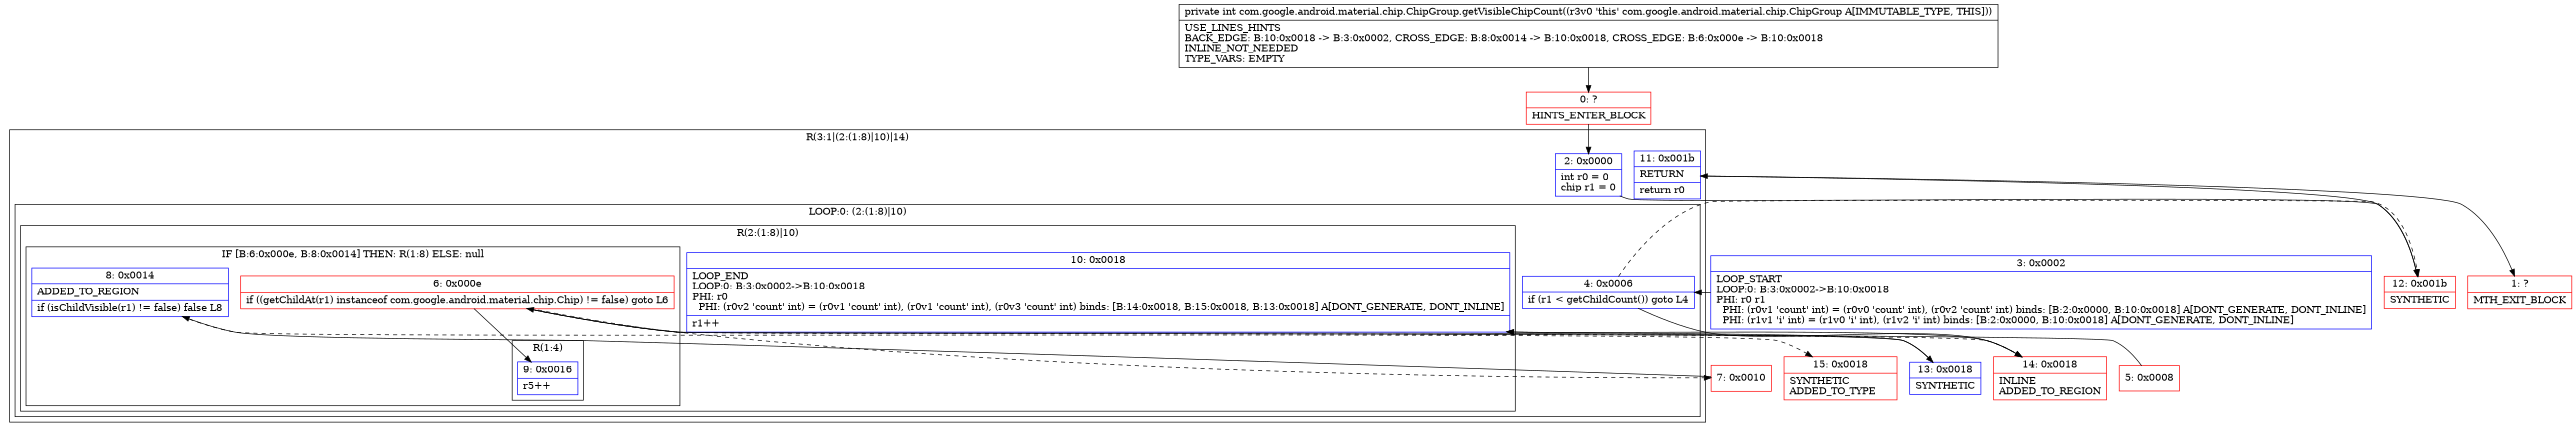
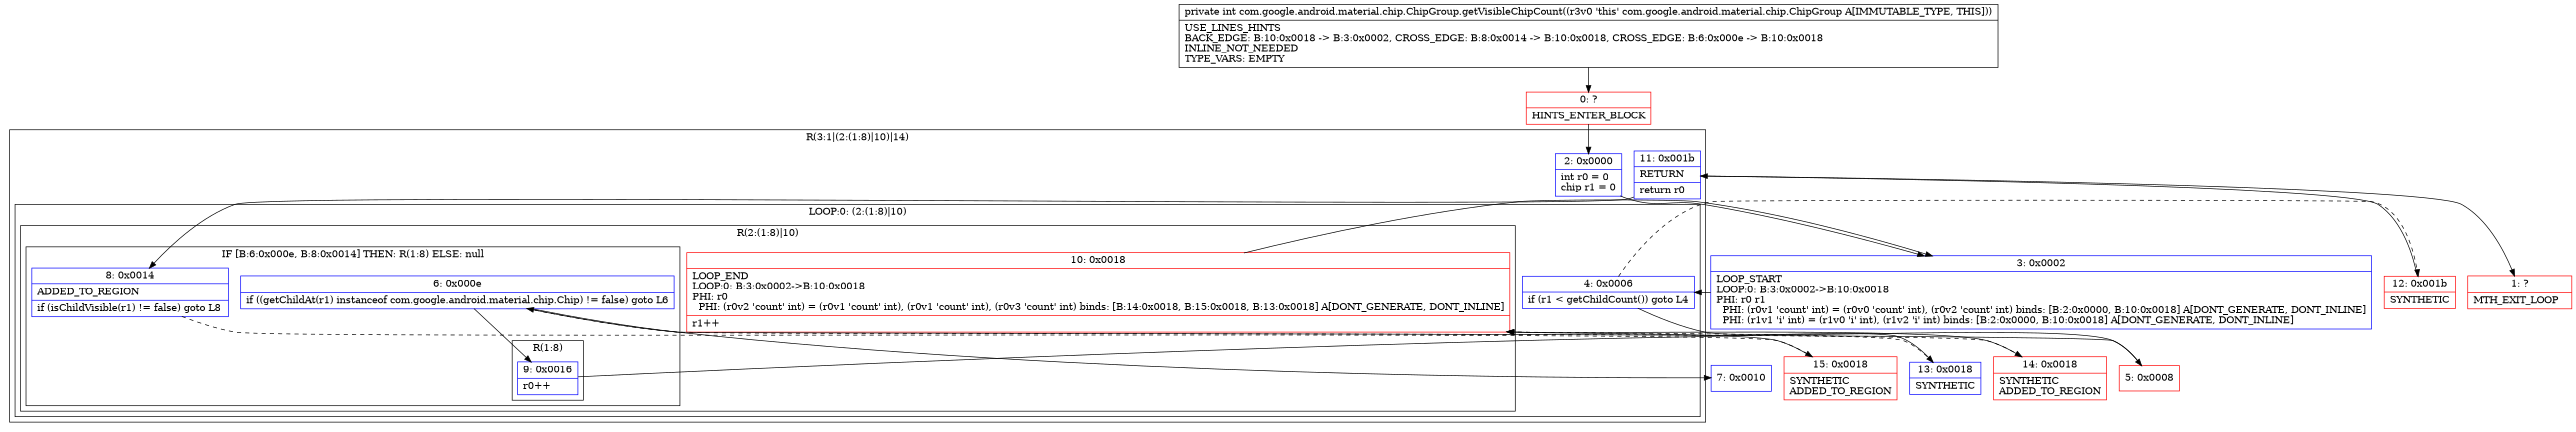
edge "2: 0x0000" -> "12: 0x001b": now "2: 0x0000" -> "3: 0x0002"
edge "10: 0x0018" -> "3: 0x0002": added
node "6: 0x000e": color red -> blue
node "10: 0x0018": color blue -> red
node "1: ?": text "MTH_EXIT_BLOCK" -> "MTH_EXIT_LOOP"
node "8: 0x0014": text "if (isChildVisible(r1) != false) false L8" -> "if (isChildVisible(r1) != false) goto L8"
edge "6: 0x000e" -> "13: 0x0018": now "9: 0x0016" -> "13: 0x0018"
edge "15: 0x0018" -> "10: 0x0018": added
edge "13: 0x0018" -> "10: 0x0018": style solid -> dashed
edge "4: 0x0006" -> "14: 0x0018": now "4: 0x0006" -> "5: 0x0008"
cluster "R(1:4)": label "R(1:4)" -> "R(1:8)"
edge "7: 0x0010" -> "8: 0x0014": now "11: 0x001b" -> "8: 0x0014"
edge "6: 0x000e" -> "7: 0x0010": style dashed -> solid
node "7: 0x0010": color red -> blue
node "14: 0x0018": text "INLINE" -> "SYNTHETIC"
node "9: 0x0016": text "r5++" -> "r0++"
node "15: 0x0018": text "ADDED_TO_TYPE" -> "ADDED_TO_REGION"
